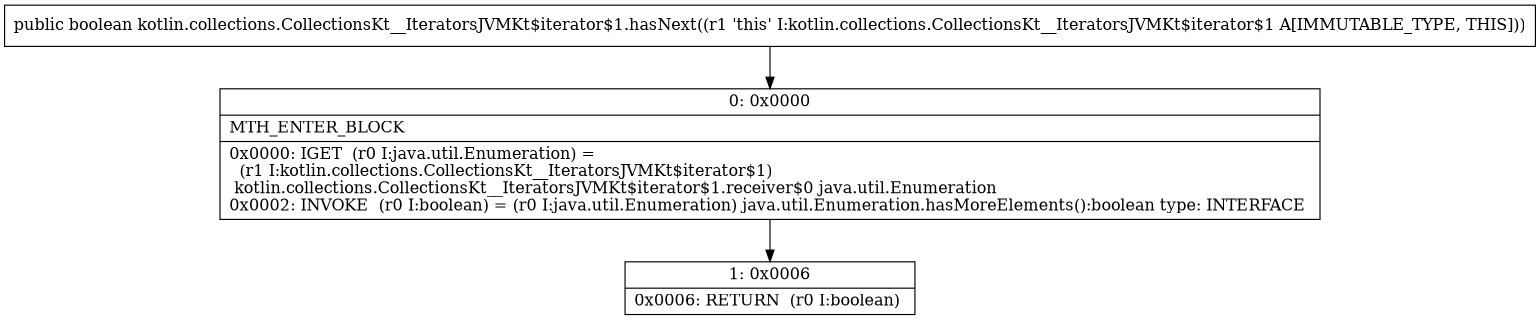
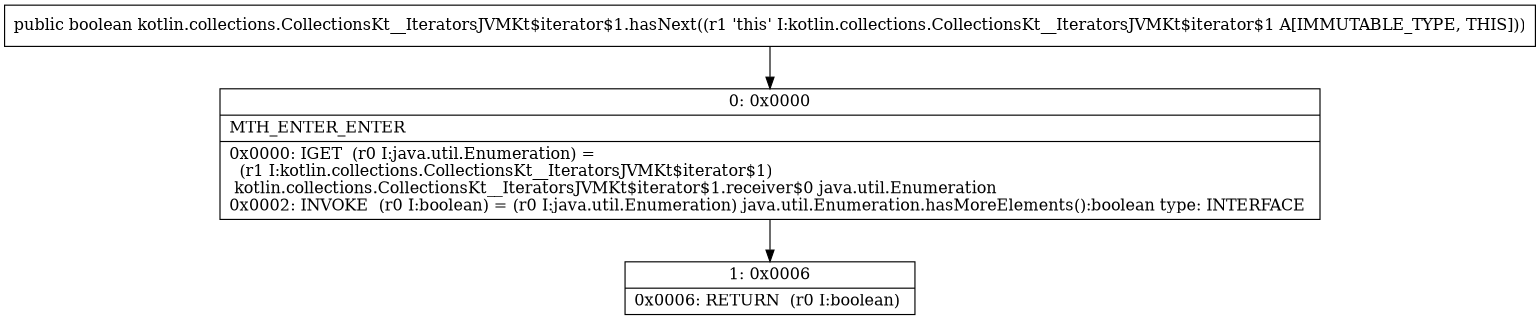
node "0: 0x0000": text "MTH_ENTER_BLOCK" -> "MTH_ENTER_ENTER"
